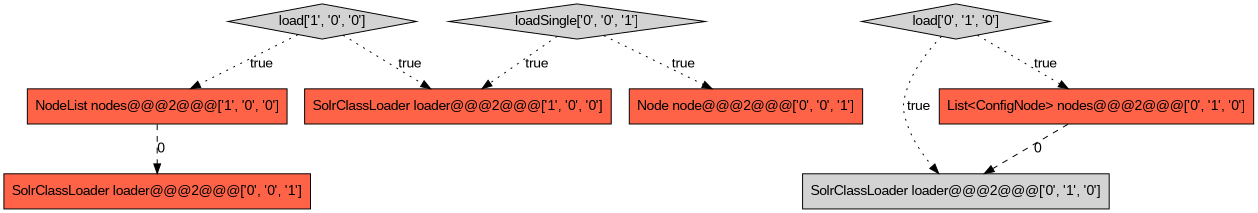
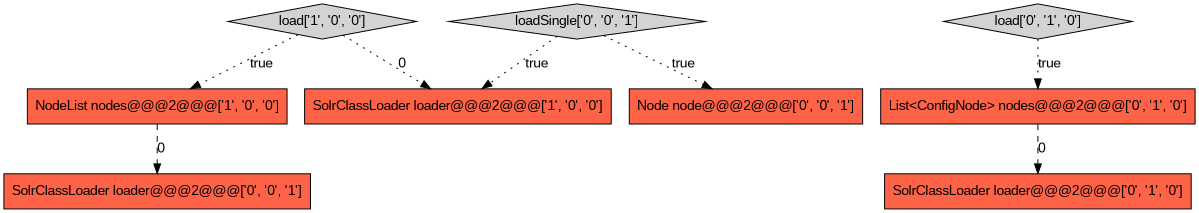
edge "load['1', '0', '0']" -> "SolrClassLoader loader@@@2@@@['1', '0', '0']": label "true" -> "0"
edge "load['0', '1', '0']" -> "SolrClassLoader loader@@@2@@@['0', '1', '0']": removed, label "true"
node "SolrClassLoader loader@@@2@@@['0', '1', '0']": fillcolor lightgray -> tomato
